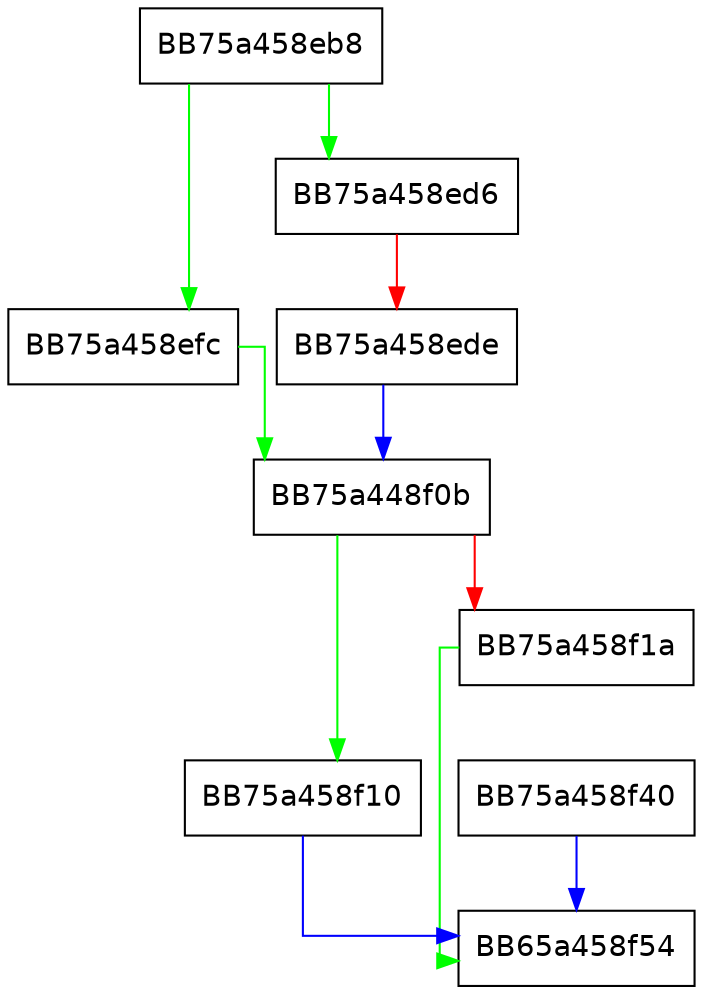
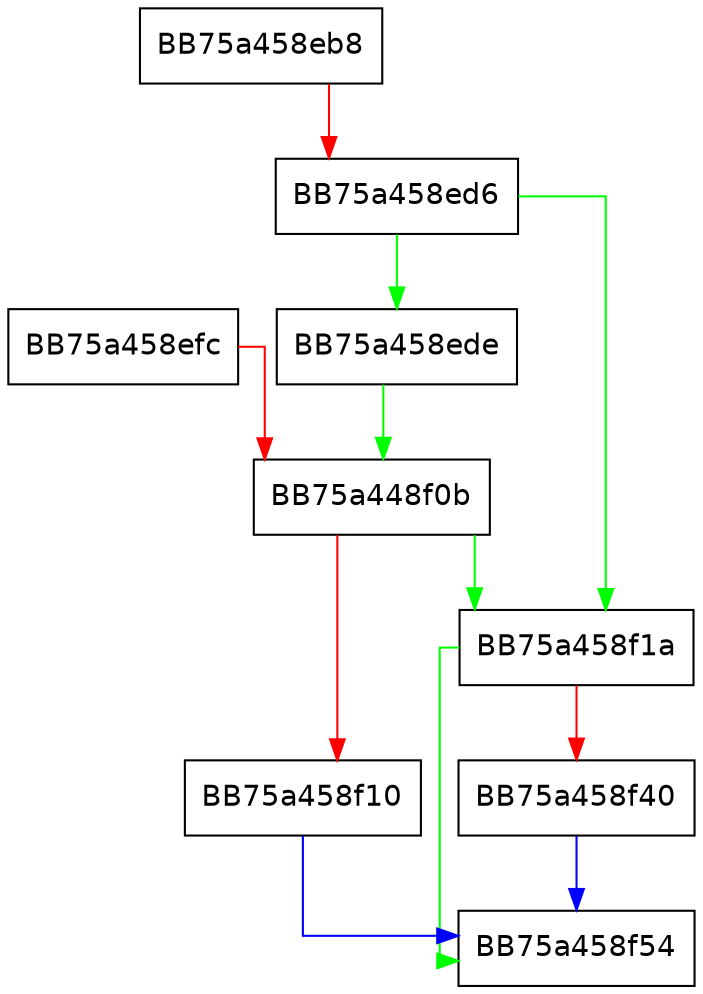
edge "BB75a458eb8" -> "BB75a458ed6": color green -> red
edge "BB75a458eb8" -> "BB75a458efc": removed
edge "BB75a458ed6" -> "BB75a458ede": color red -> green
edge "BB75a458ed6" -> "BB75a458f1a": added
edge "BB75a458efc" -> "BB75a448f0b": color green -> red
edge "BB75a458ede" -> "BB75a448f0b": color blue -> green
edge "BB75a448f0b" -> "BB75a458f1a": color red -> green
edge "BB75a448f0b" -> "BB75a458f10": color green -> red
edge "BB75a458f1a" -> "BB75a458f40": added
node "BB65a458f54": label "BB65a458f54" -> "BB75a458f54"
